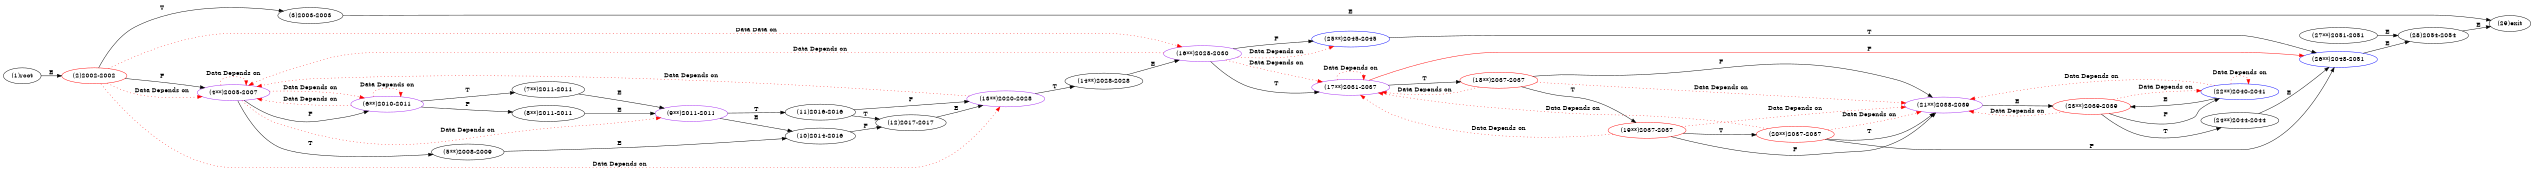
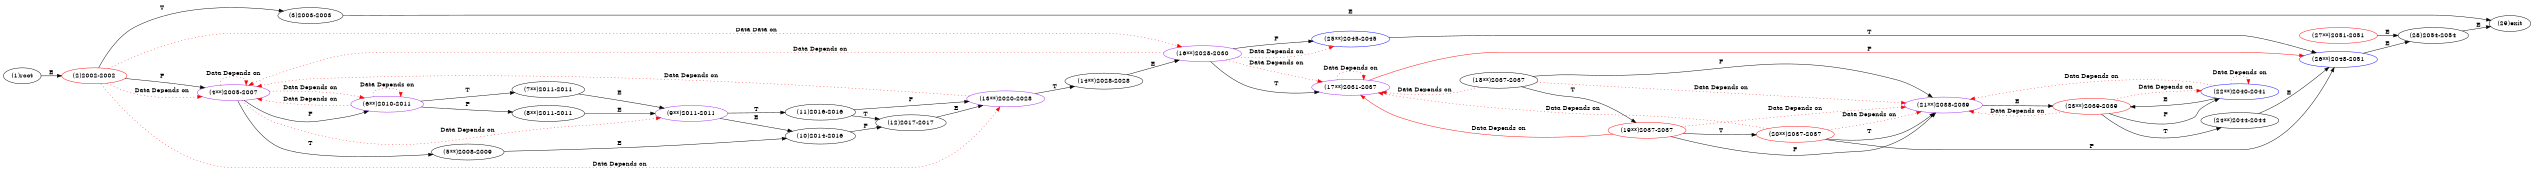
node "(27**)2051-2051": color black -> red
node "(18**)2037-2037": color red -> black
edge "(17**)2031-2037" -> "(18**)2037-2037": removed, label "T"
edge "(19**)2037-2037" -> "(17**)2031-2037": style dotted -> solid
